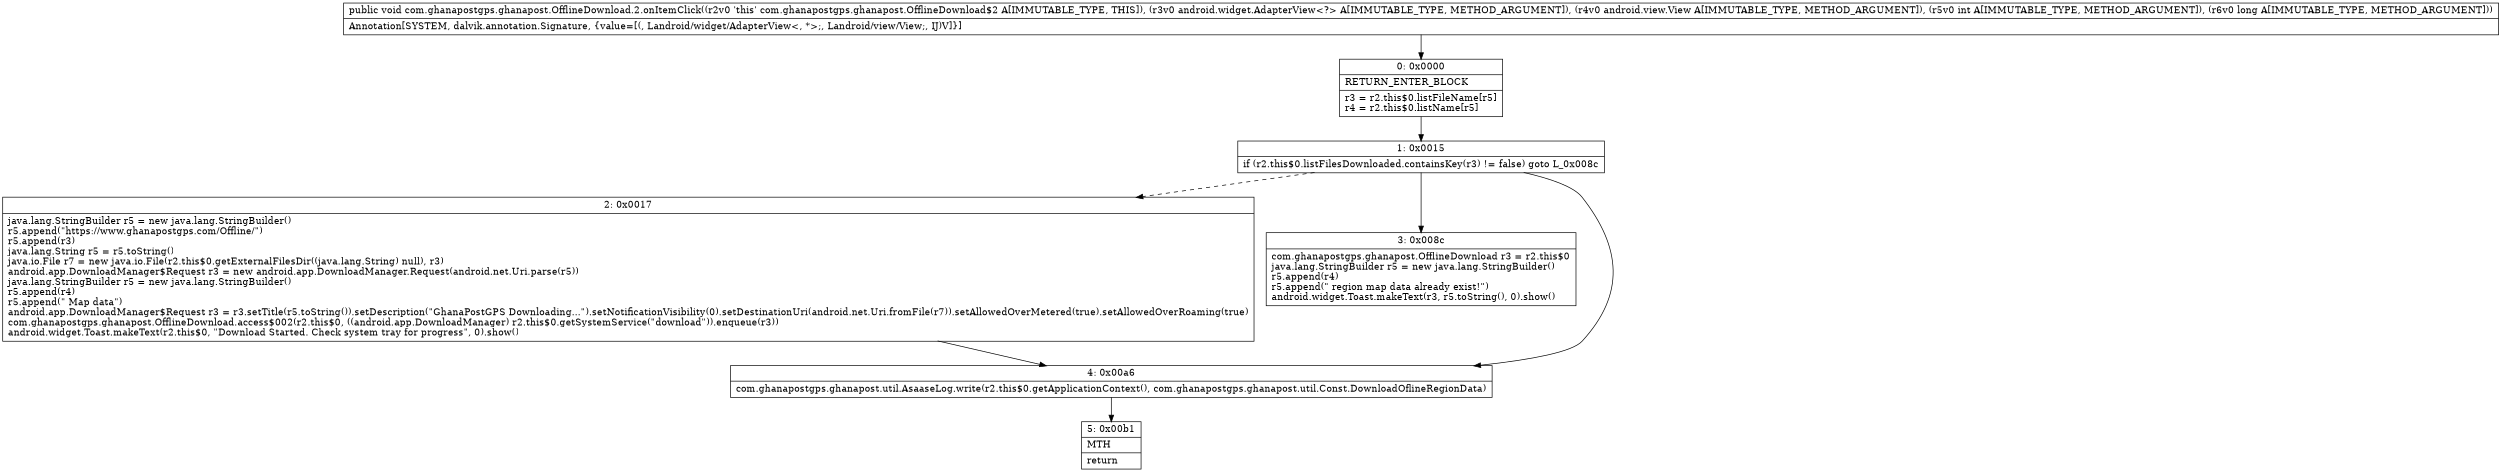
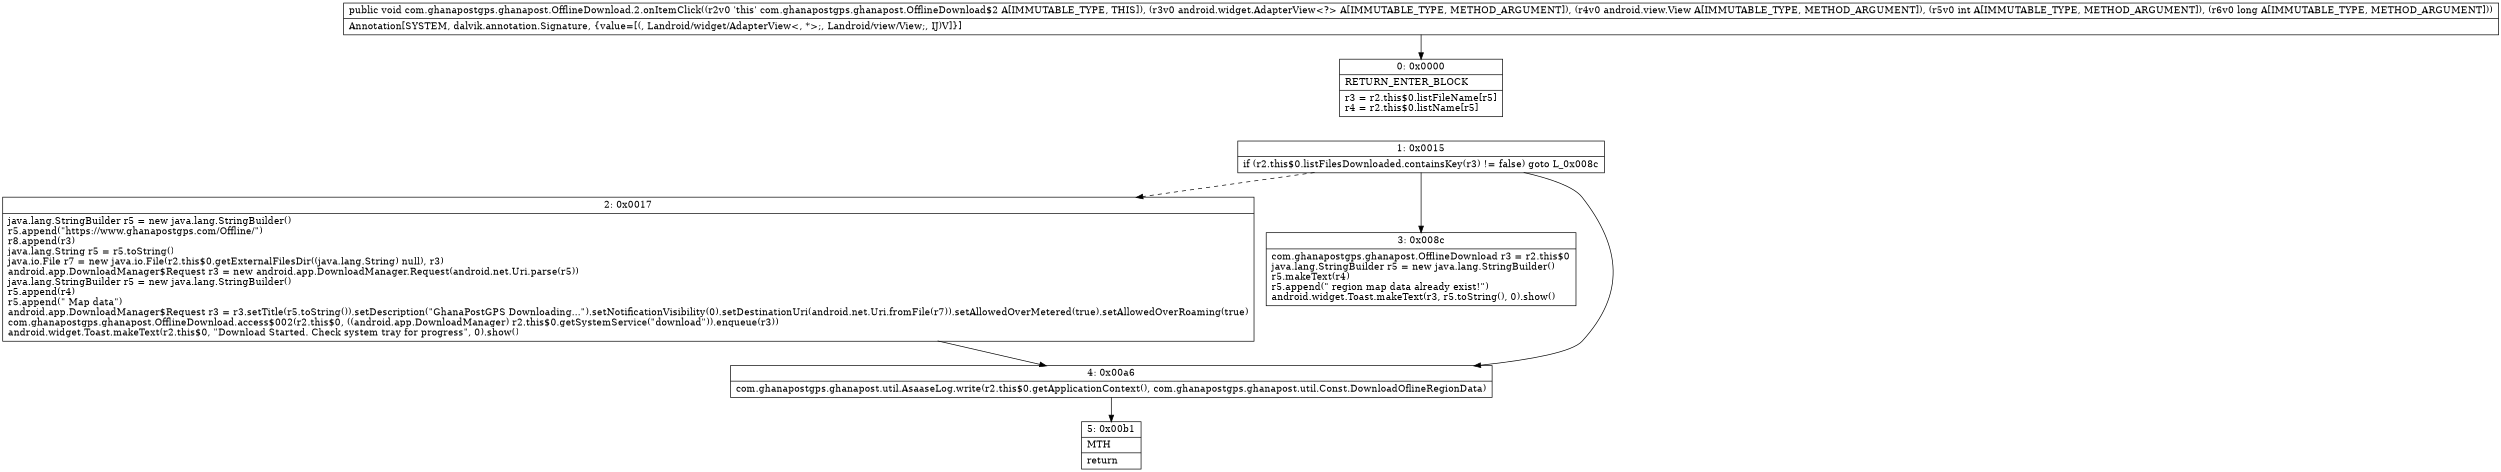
edge "0: 0x0000" -> "1: 0x0015": removed
node "2: 0x0017": text "r5.append(r3)" -> "r8.append(r3)"
node "3: 0x008c": text "r5.append(r4)" -> "r5.makeText(r4)"
